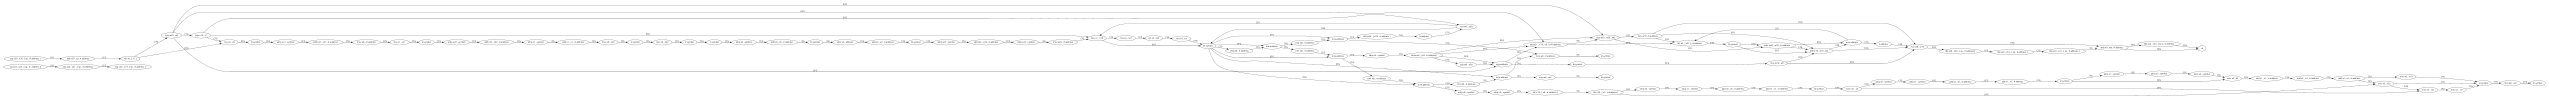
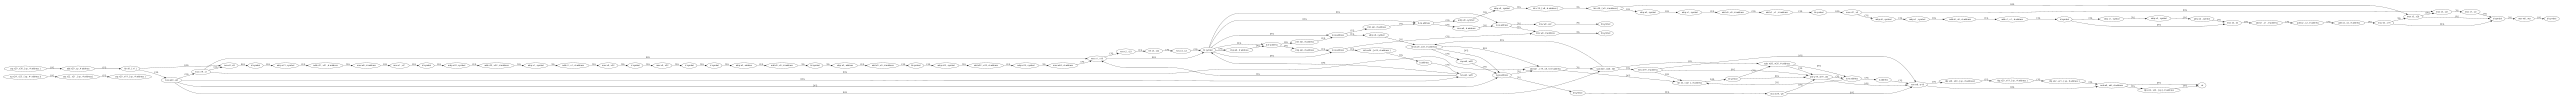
edge "ldrsw x8 , [ x8 , # address ]" -> "sub w20 , w20 , w8": reversed
edge "add x4 , x4 , # address" -> "mov x3 , x20": now "mov x0 , x19" -> "mov x3 , x20"
